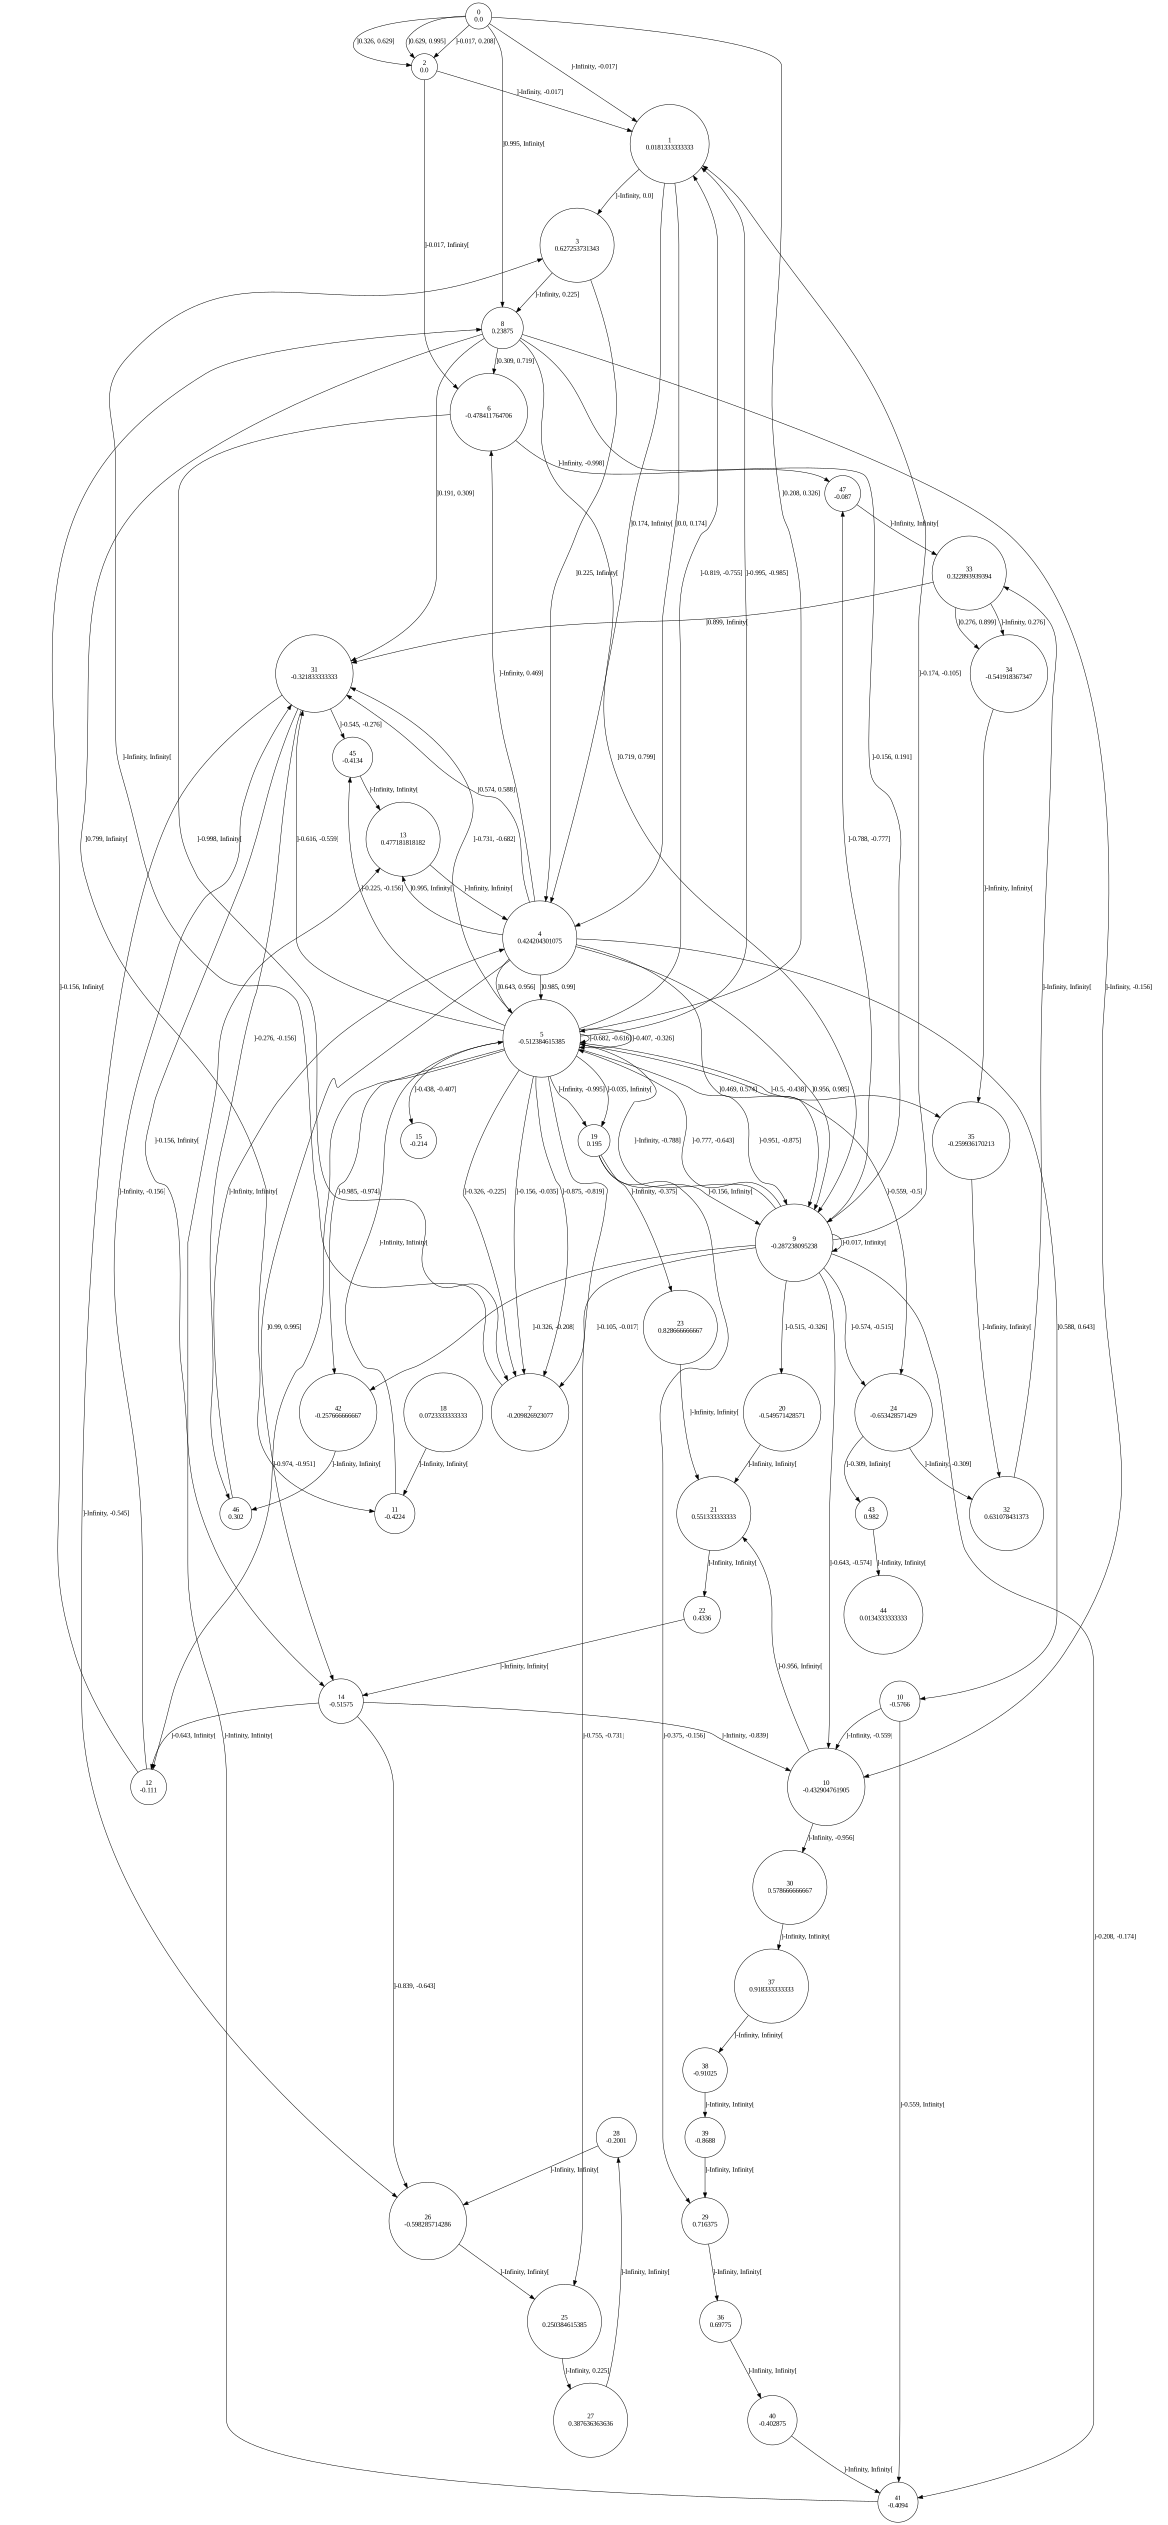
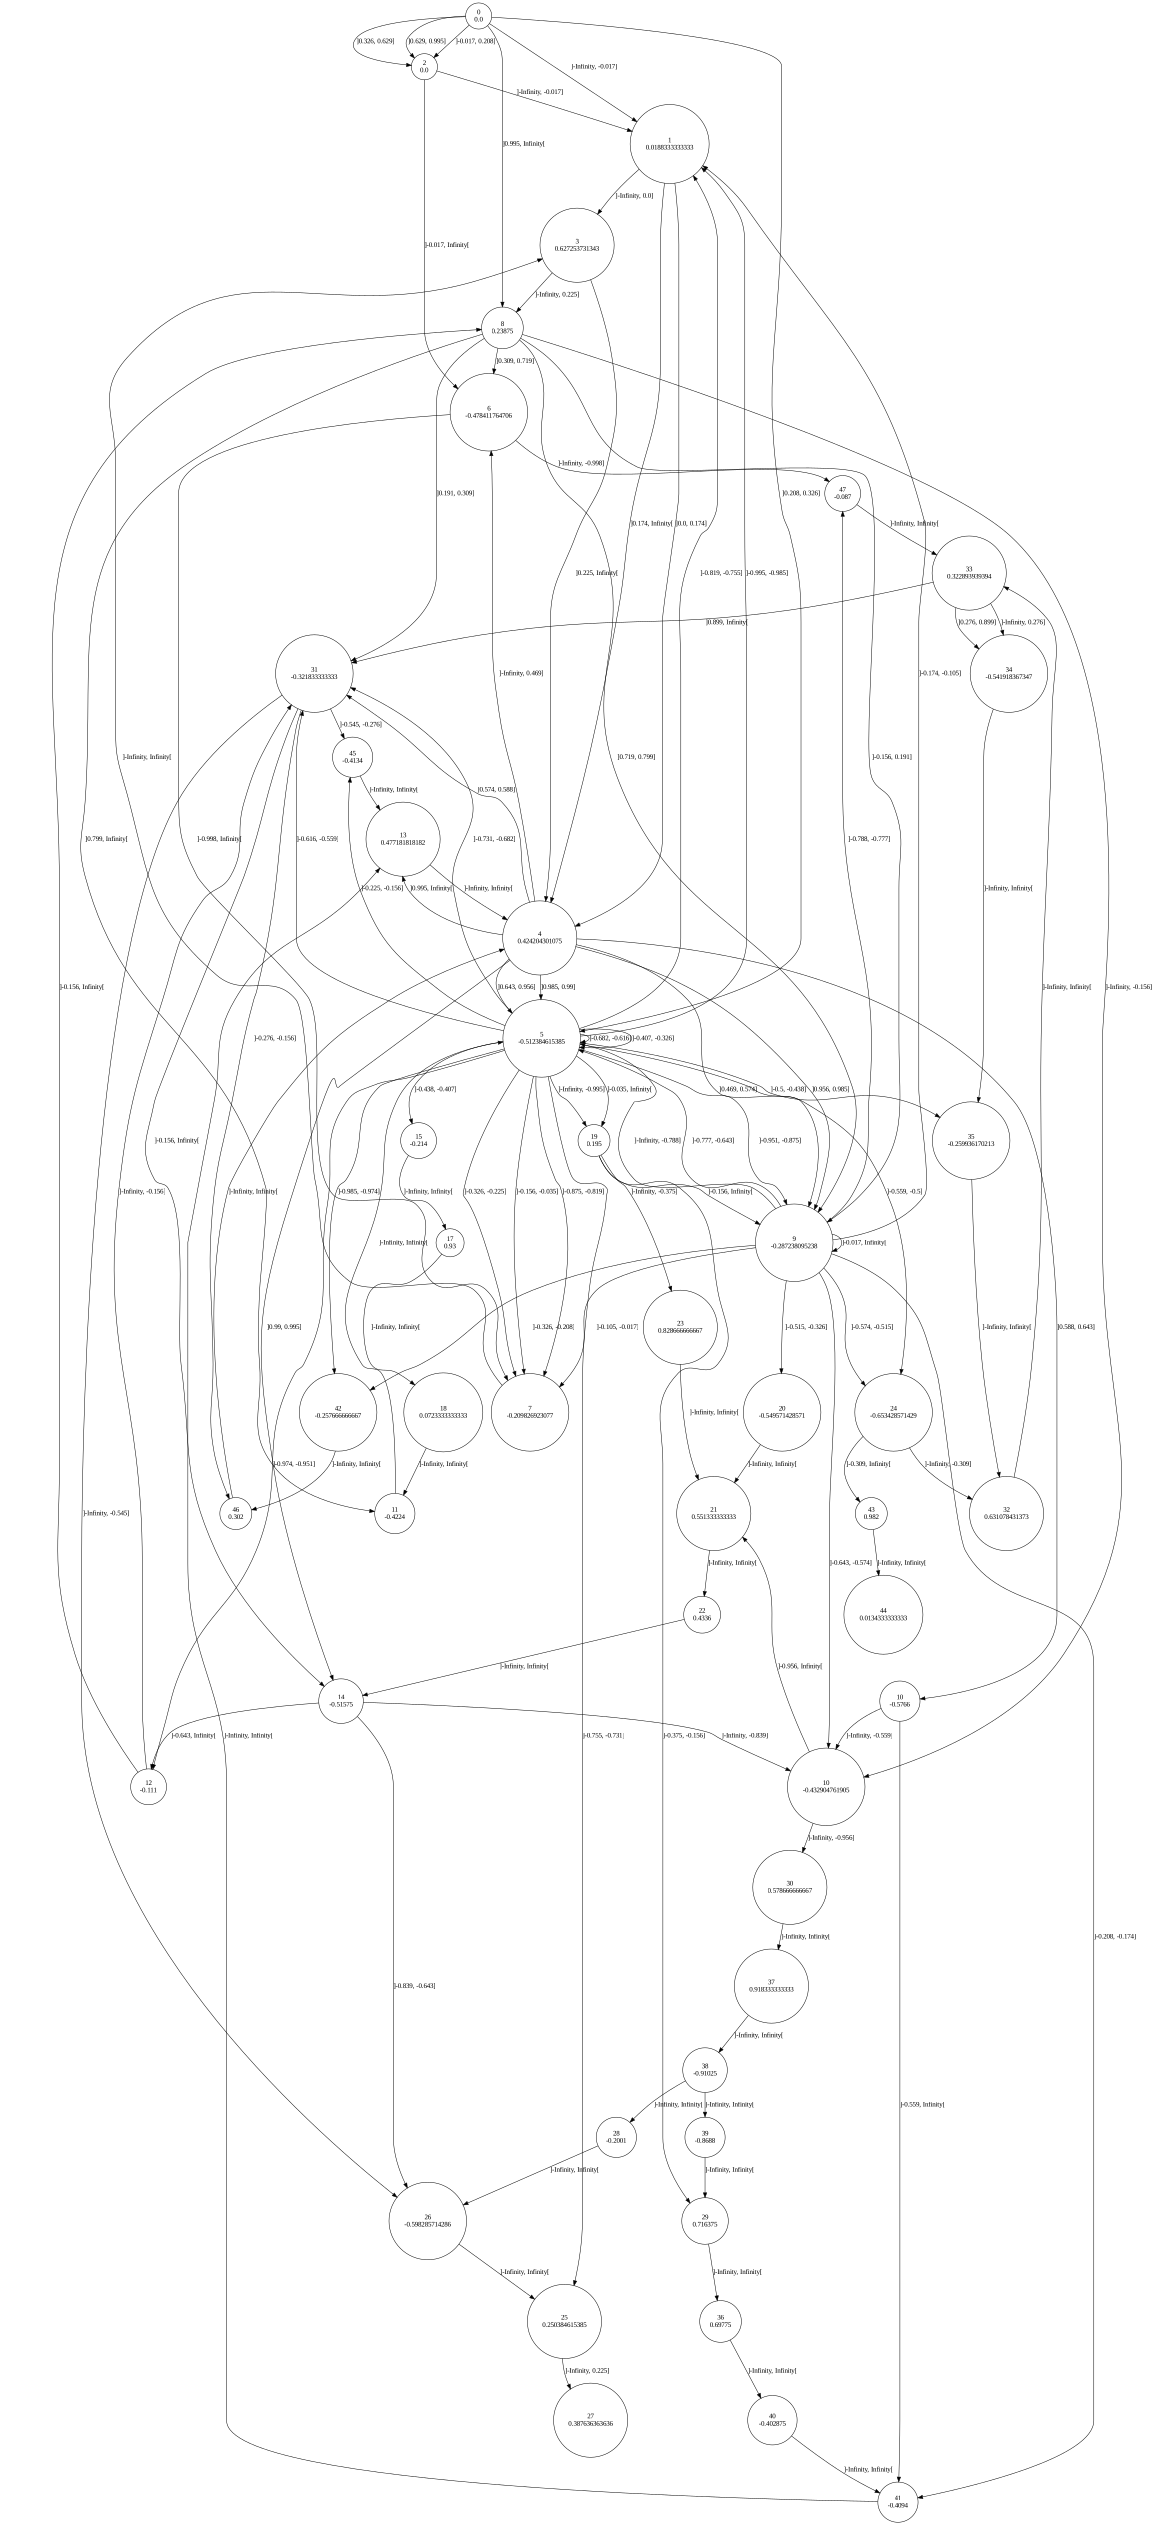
node "1 0.0181333333333": label "1 0.0181333333333" -> "1 0.0188333333333"
node "17 0.93": added
edge "27 0.387636363636" -> "28 -0.2001": now "38 -0.91025" -> "28 -0.2001"
